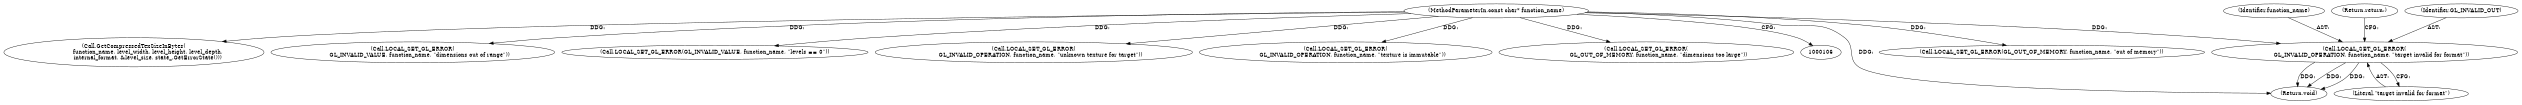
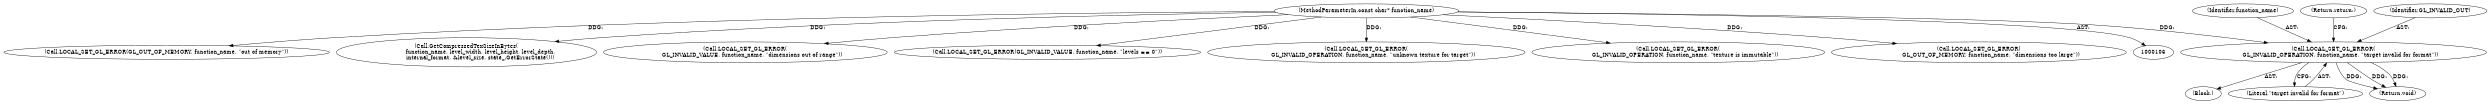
edge "(MethodParameterIn,const char* function_name)" -> "1000106": label "CFG: " -> "AST: "
edge "(MethodParameterIn,const char* function_name)" -> "(Return,void)": removed, label "DDG:"
node "(Block,)": added
